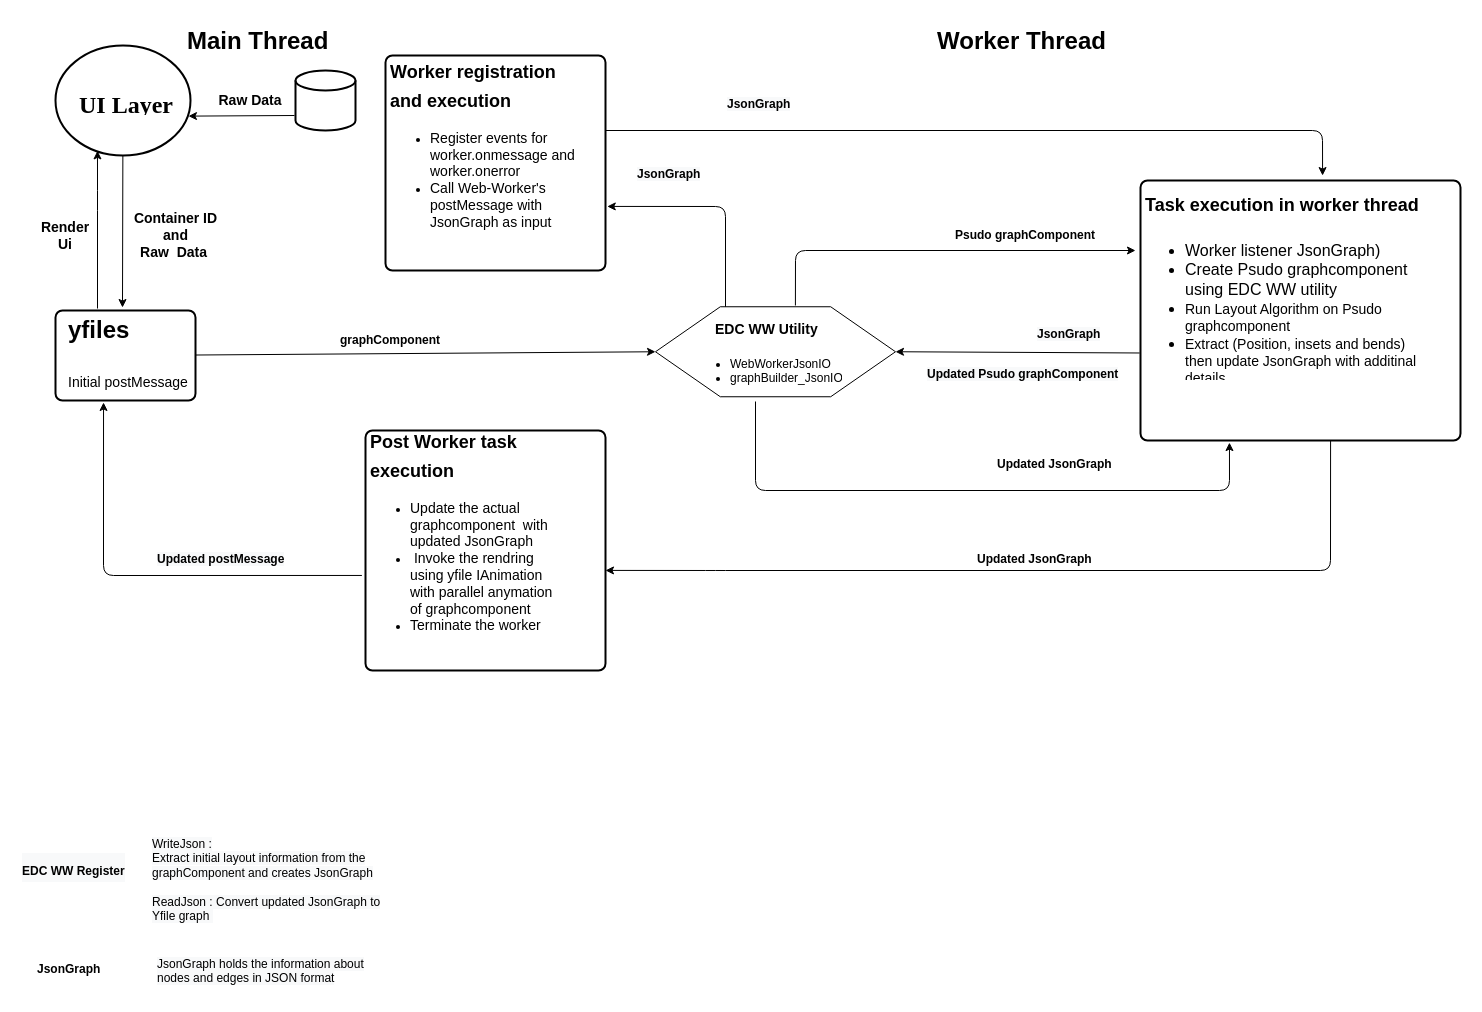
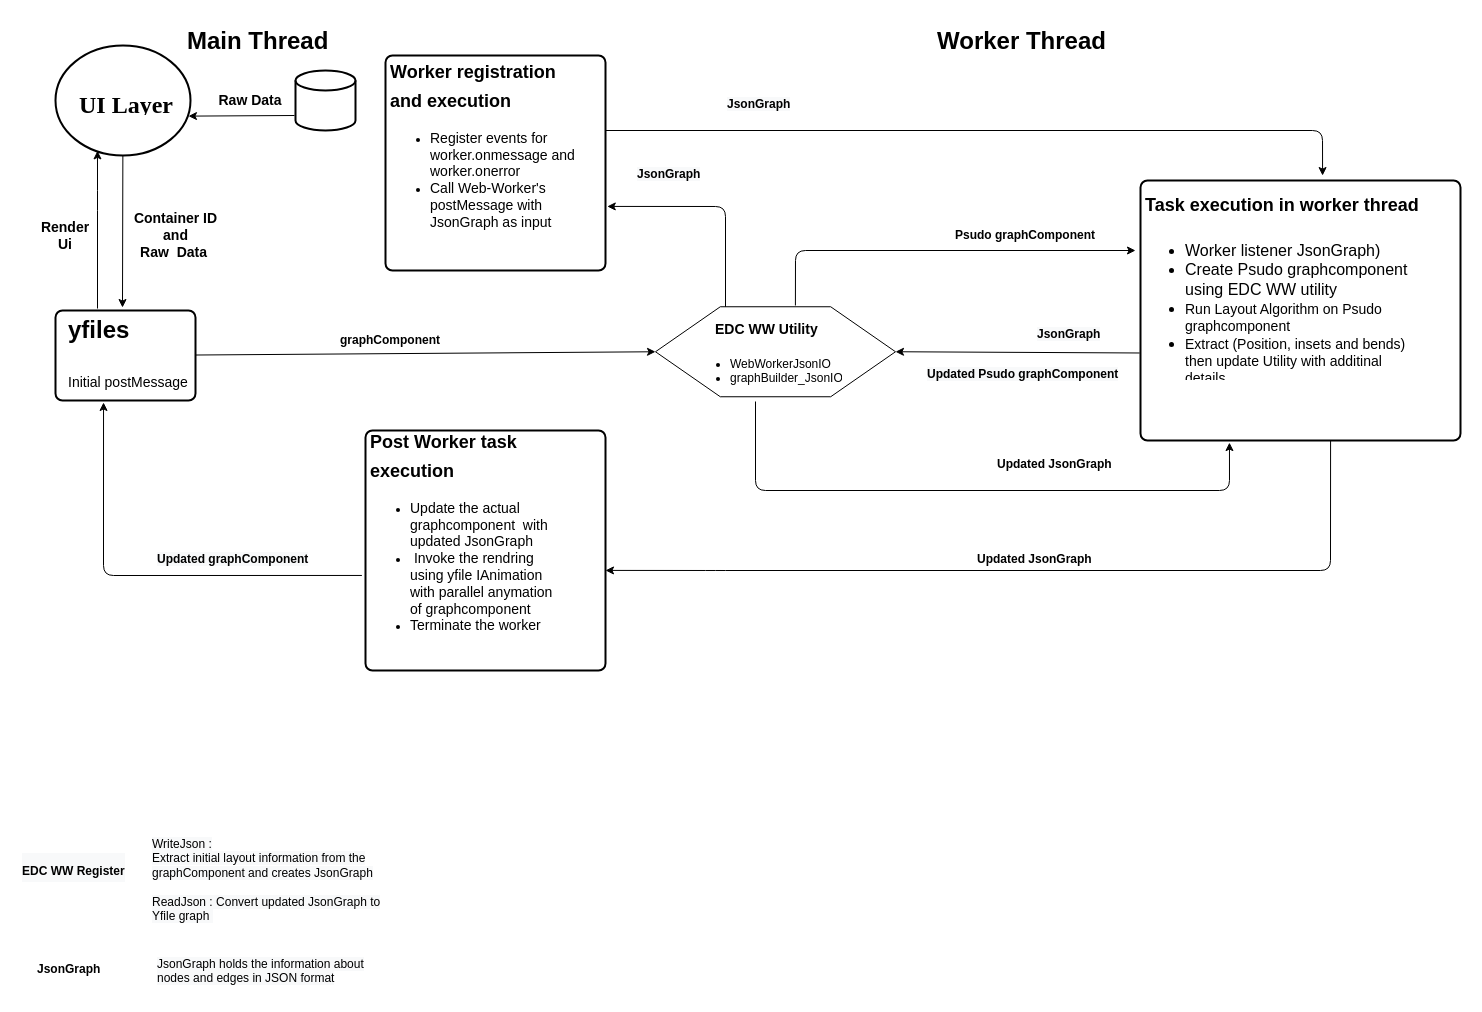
node "Task execution in worker thread Worker listener JsonGraph) Create Psudo graphcomponent using EDC WW utility Run Layout Algorithm on Psudo graphcomponent Extract (Position, insets and bends) then update JsonGraph with additinal details": label "Task execution in worker thread Worker listener JsonGraph) Create Psudo graphcomponent using EDC WW utility Run Layout Algorithm on Psudo graphcomponent Extract (Position, insets and bends) then update JsonGraph with additinal details" -> "Task execution in worker thread Worker listener JsonGraph) Create Psudo graphcomponent using EDC WW utility Run Layout Algorithm on Psudo graphcomponent Extract (Position, insets and bends) then update Utility with additinal details"
node "Updated postMessage": label "Updated postMessage" -> "Updated graphComponent"
